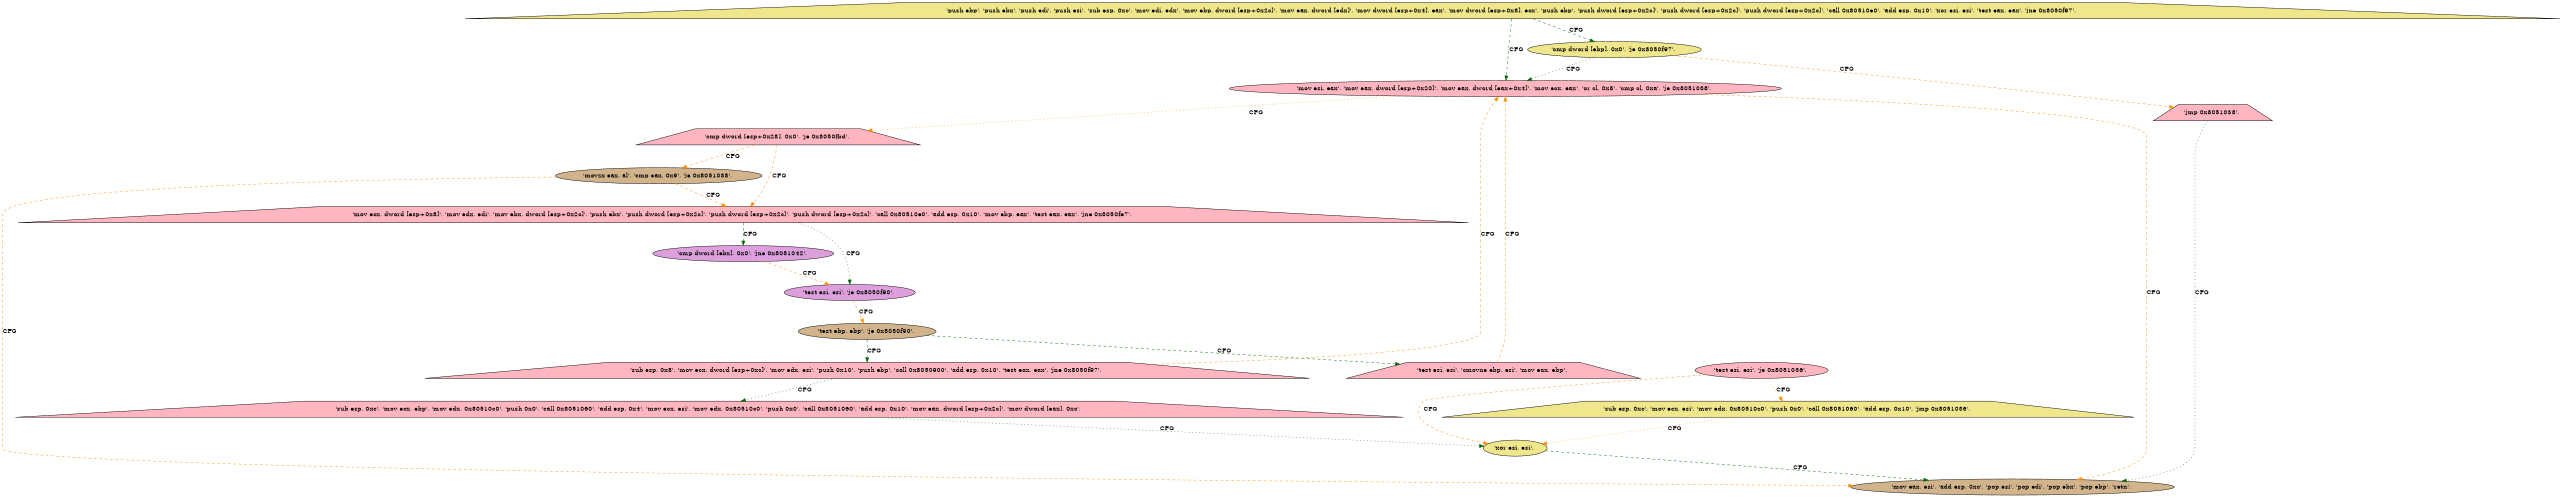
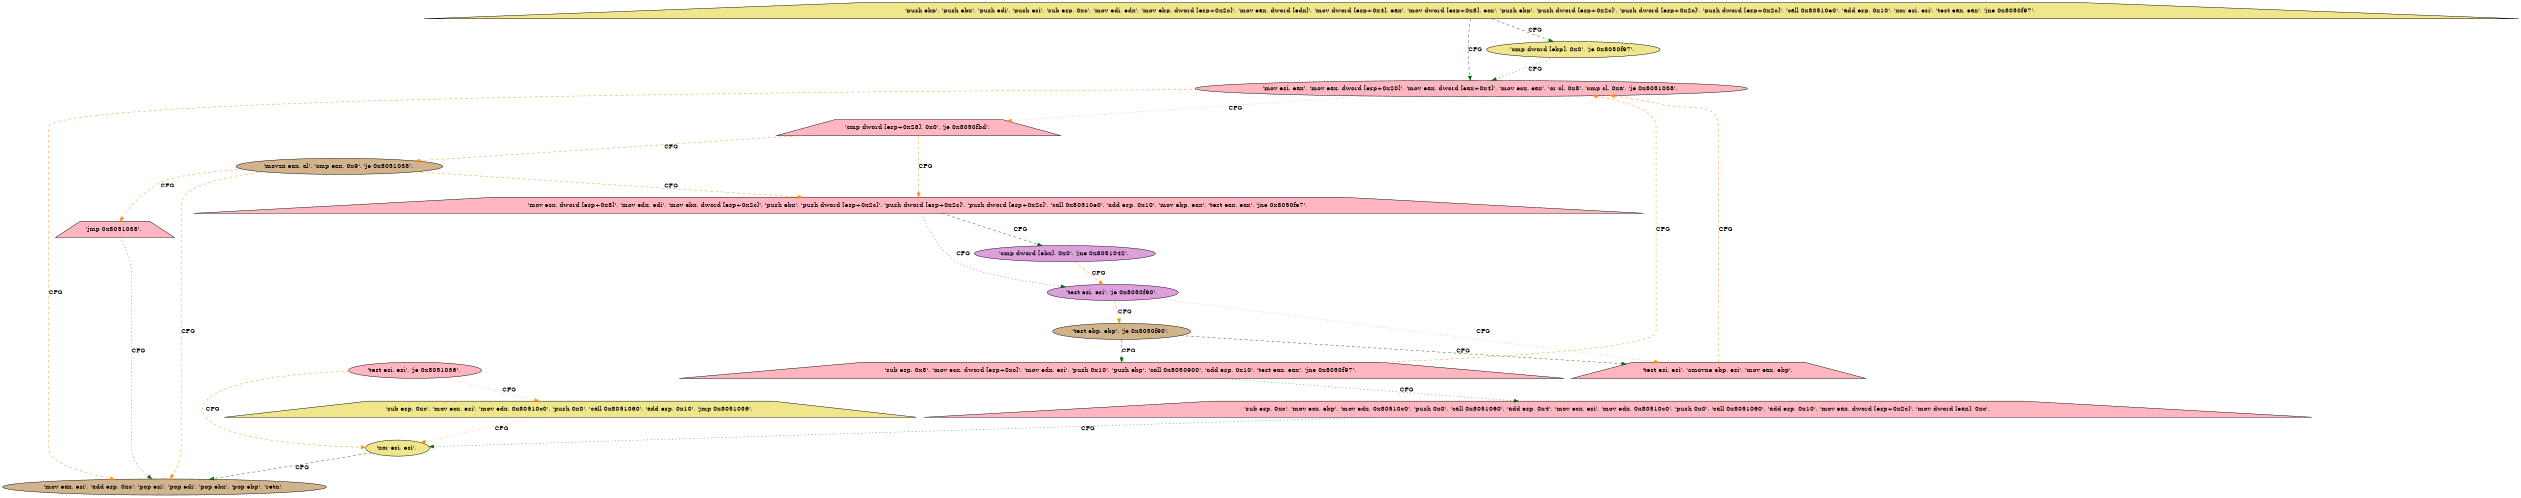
edge "'cmp dword [ebp], 0x0', 'je 0x8050f97'," -> "'jmp 0x8051038',": now "'movzx eax, al', 'cmp eax, 0x9', 'je 0x8051038'," -> "'jmp 0x8051038',"
edge "'test esi, esi', 'je 0x8050f90'," -> "'test esi, esi', 'cmovne ebp, esi', 'mov eax, ebp',": added, label "CFG"
